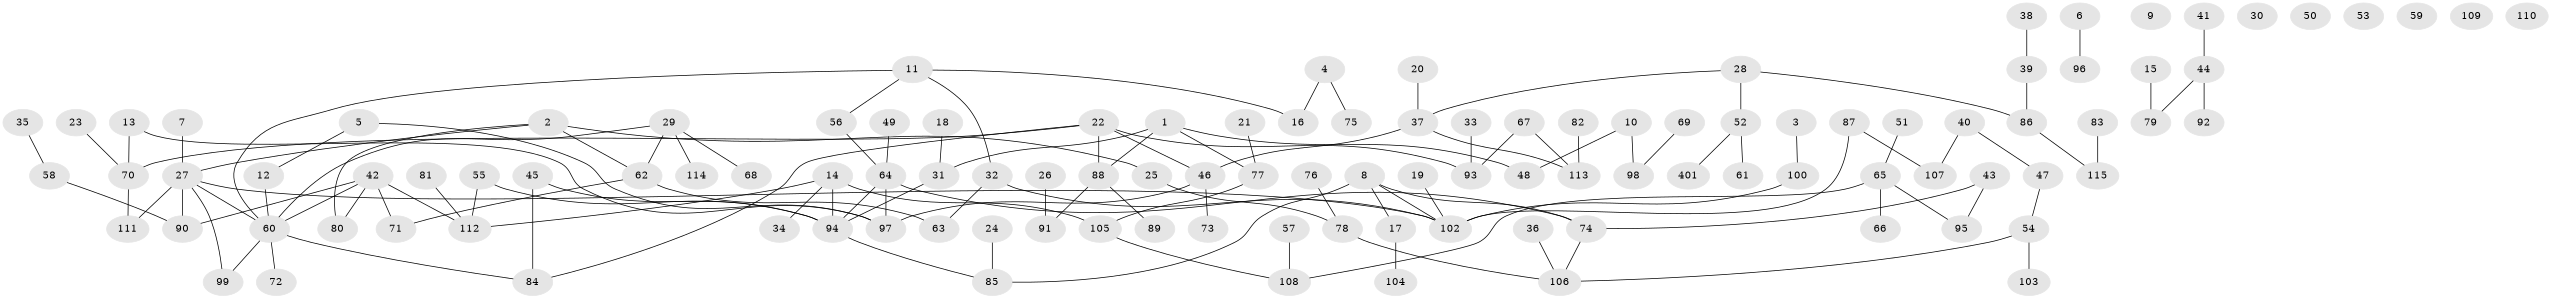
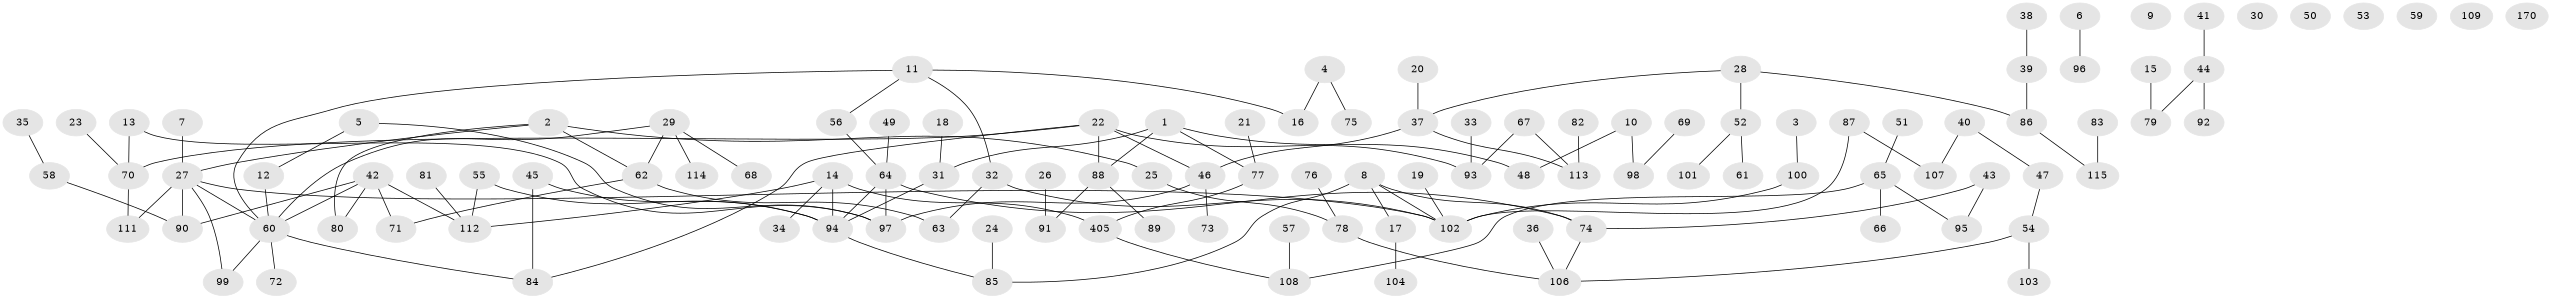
node "110": label "110" -> "170"
node "401": label "401" -> "101"
node "105": label "105" -> "405"
